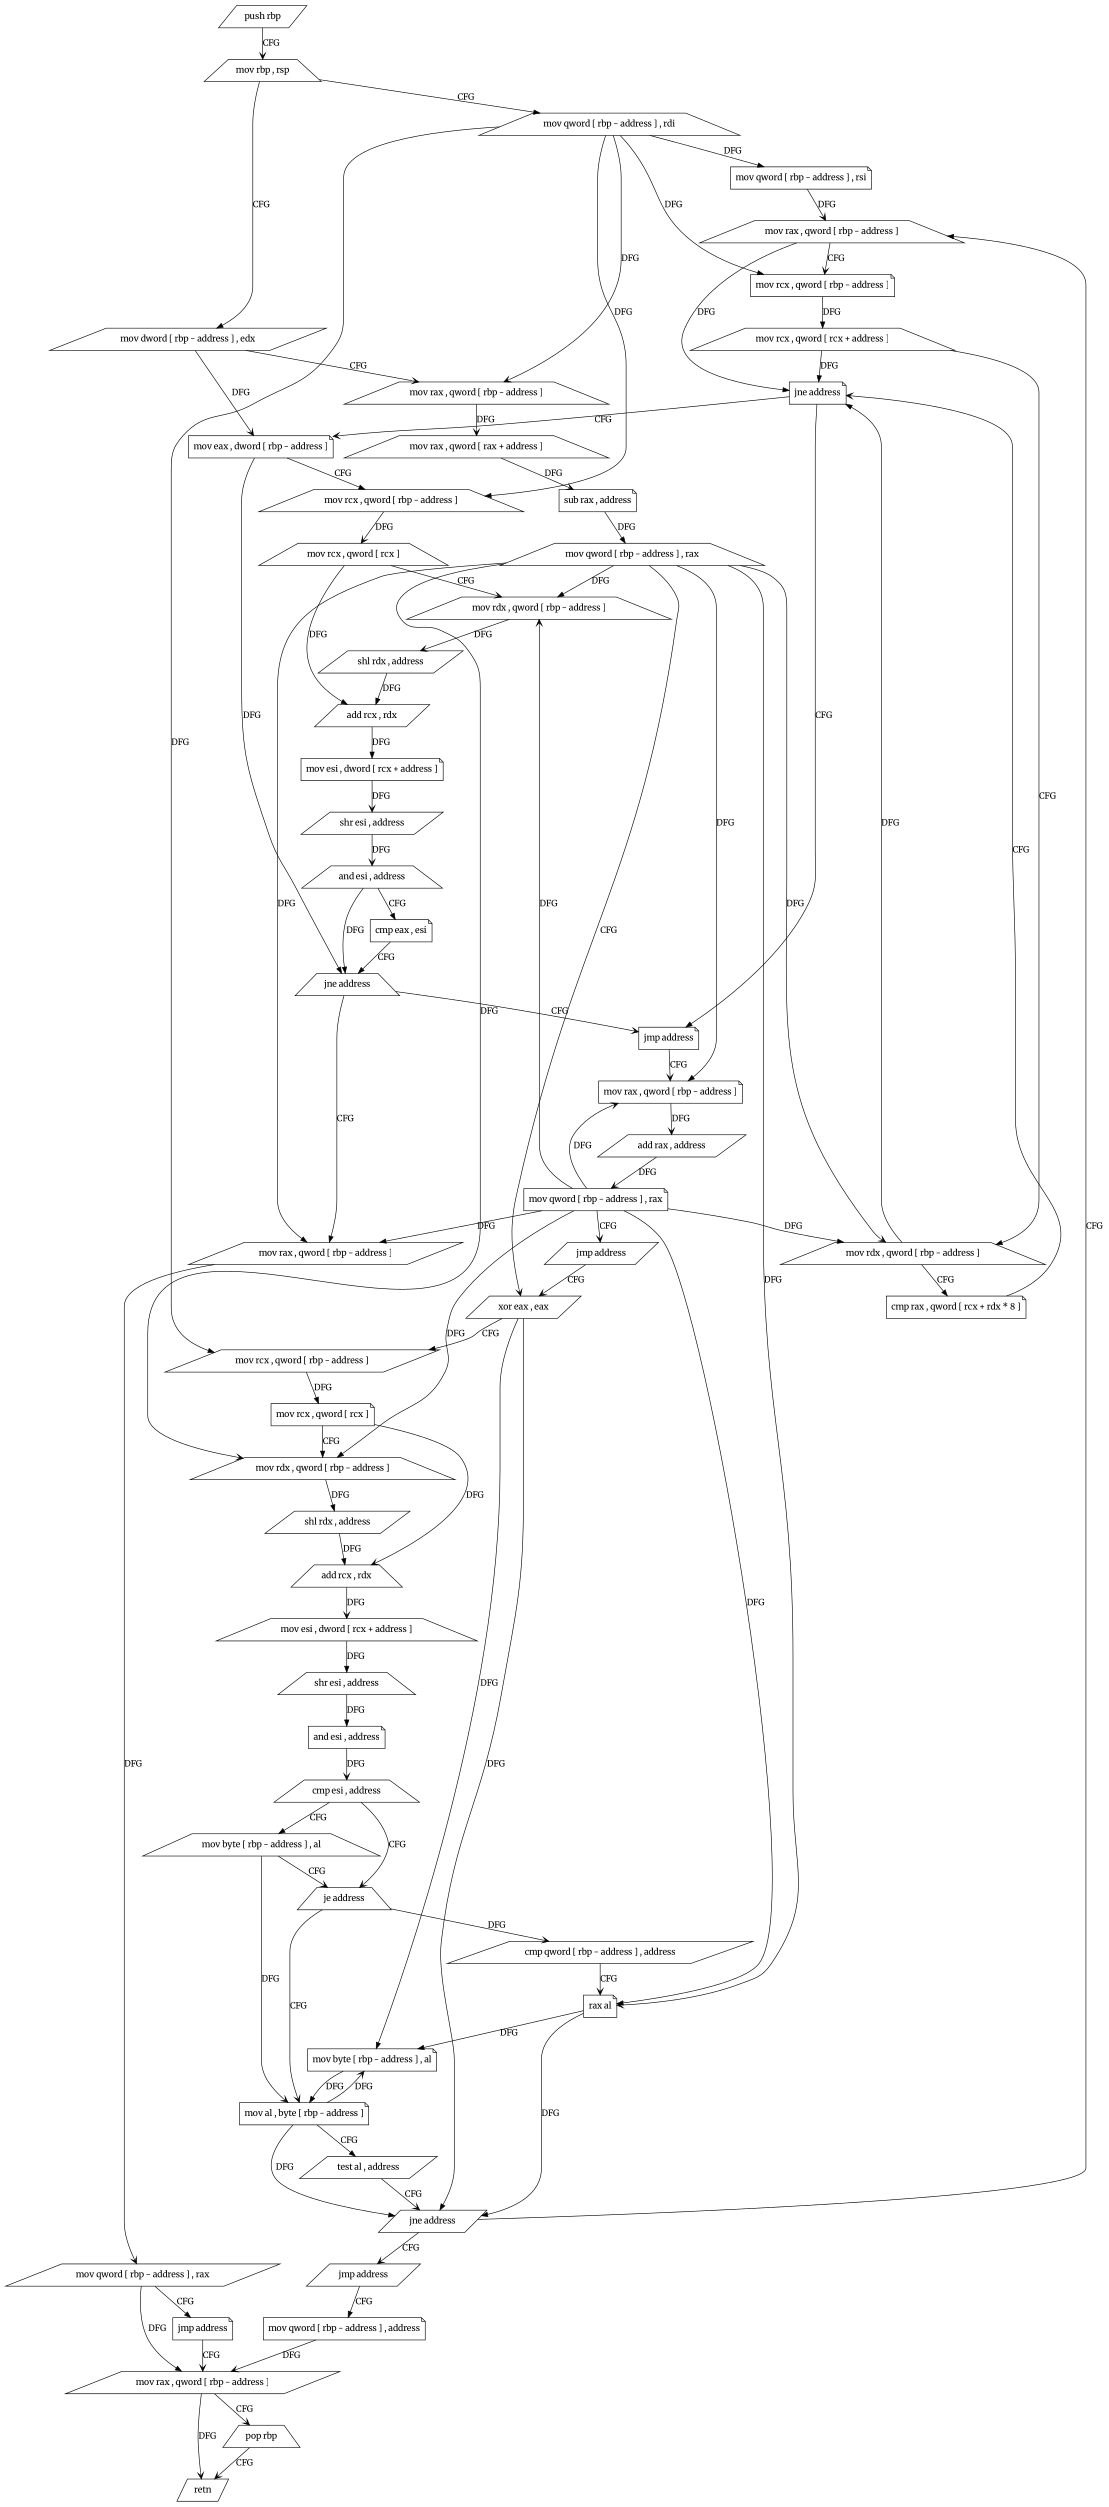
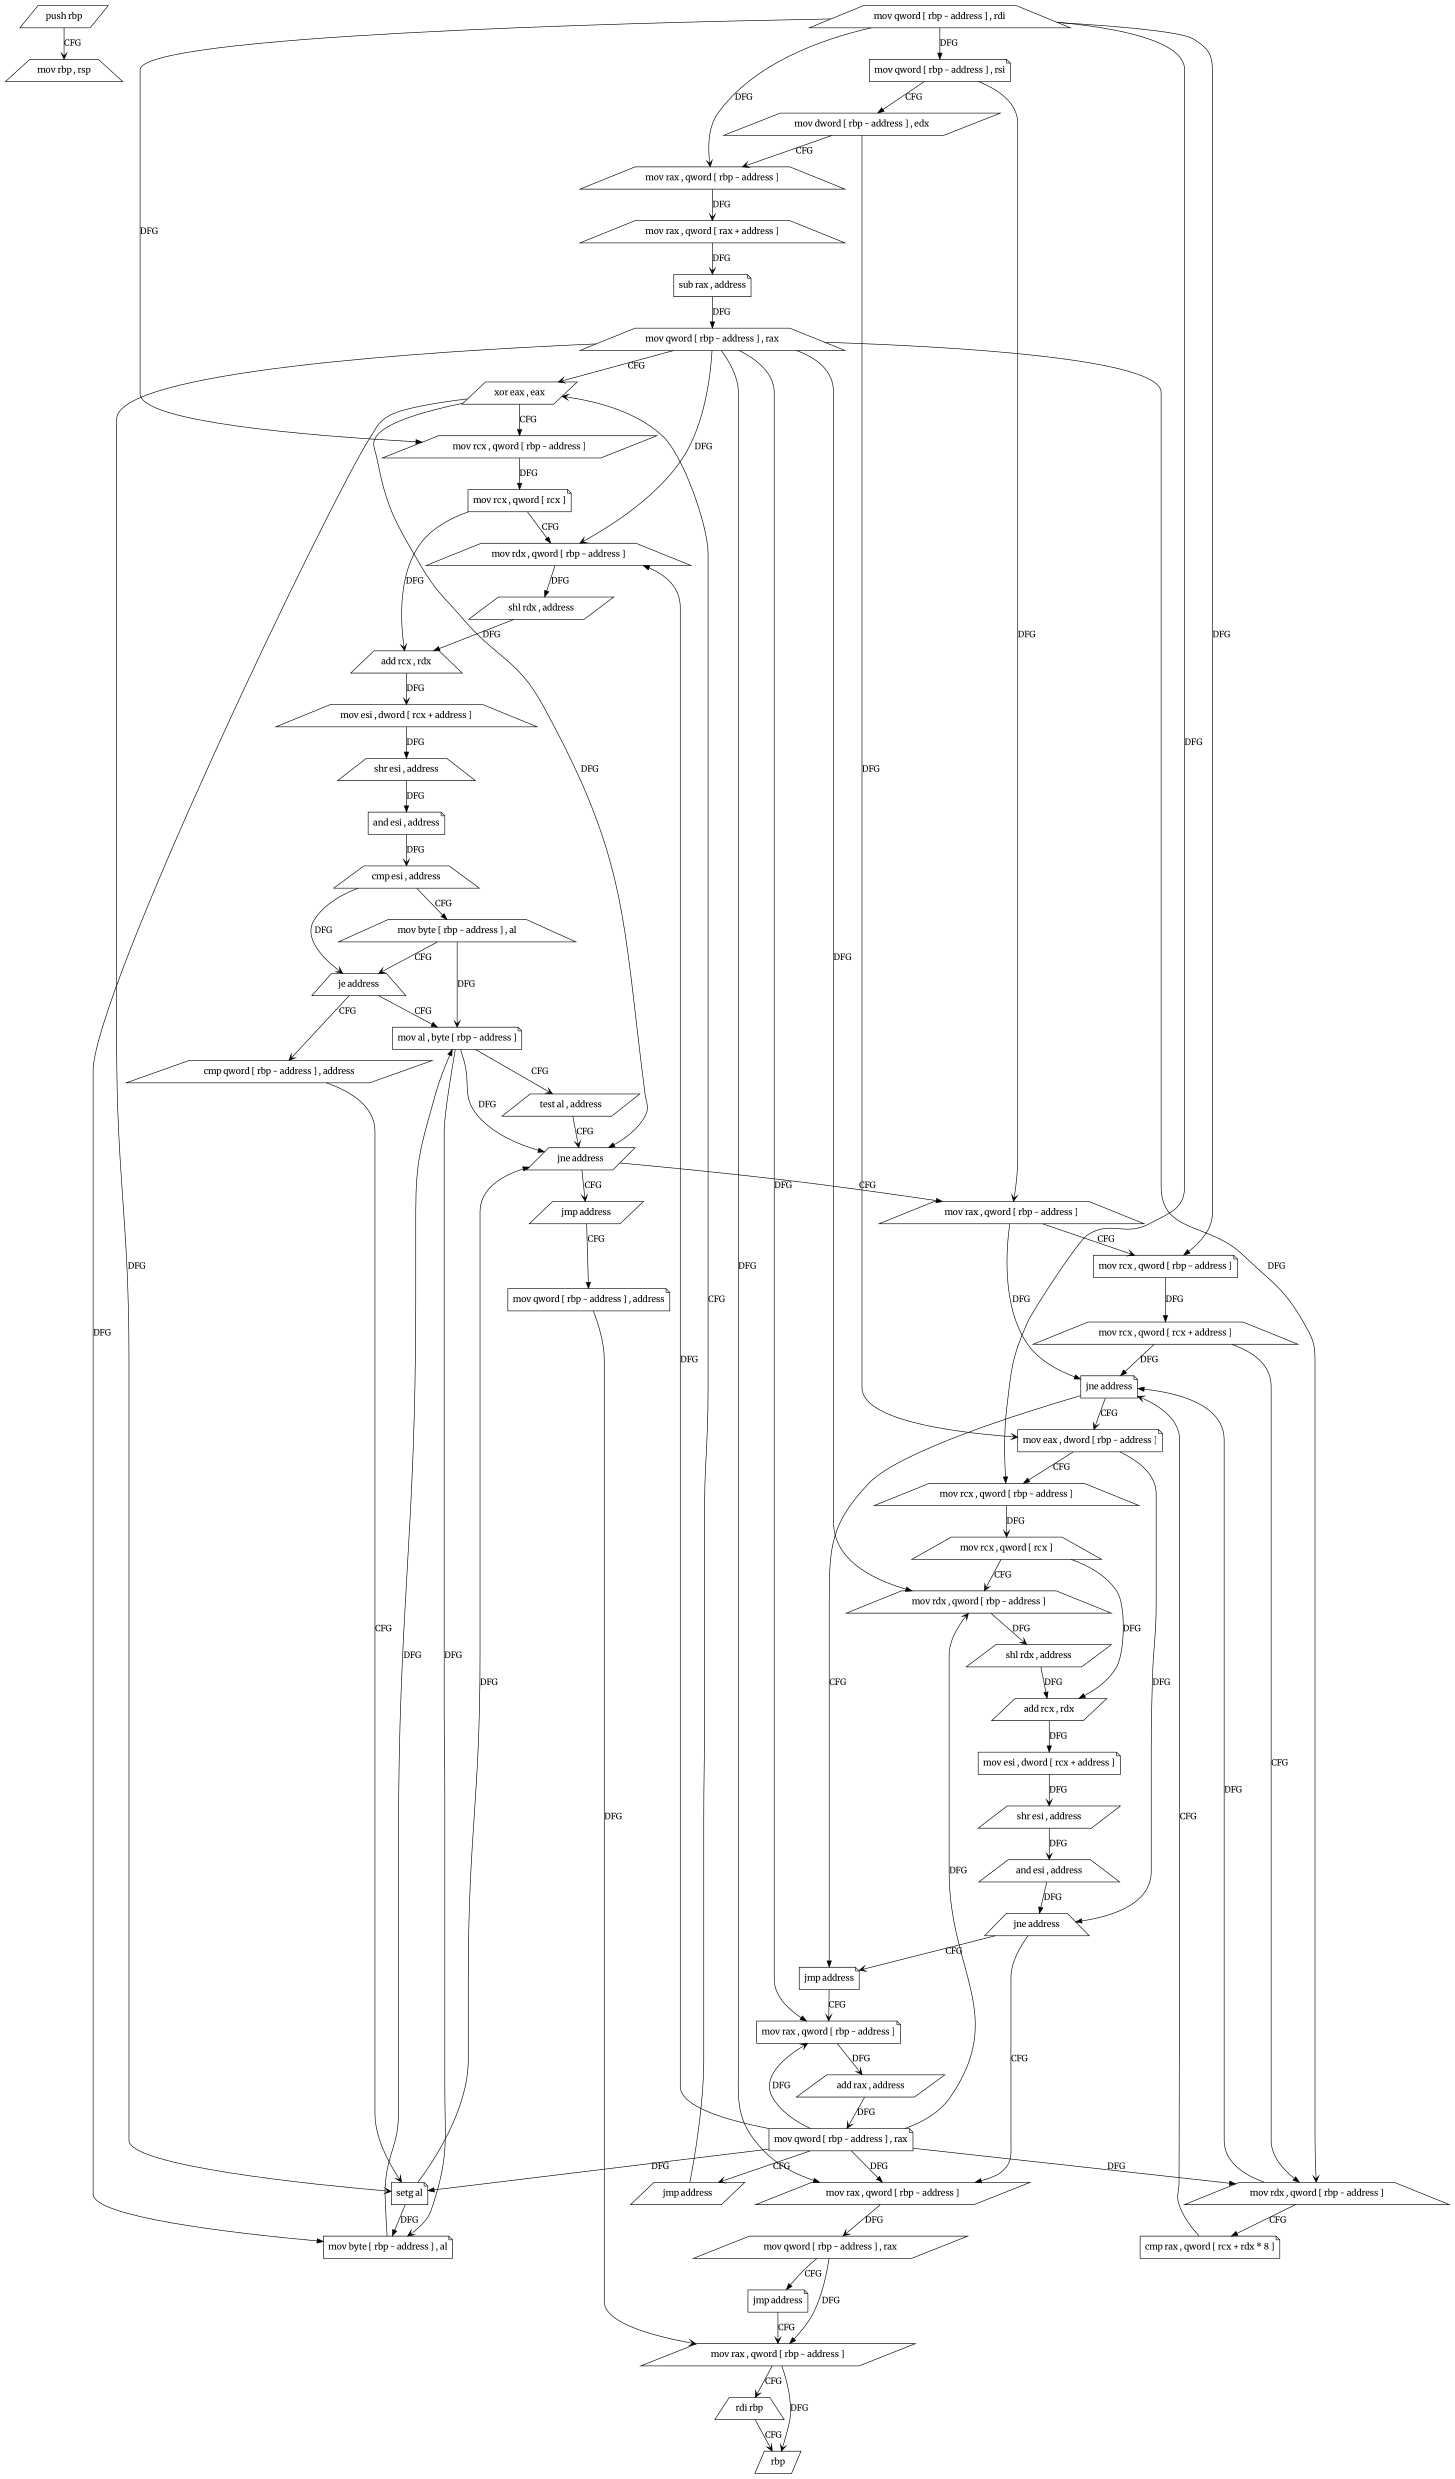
edge "mov rbp , rsp" -> "mov qword [ rbp - address ] , rdi": removed, label "CFG"
edge "mov rbp , rsp" -> "mov dword [ rbp - address ] , edx": now "mov qword [ rbp - address ] , rsi" -> "mov dword [ rbp - address ] , edx"
node "cmp eax , esi": removed
edge "cmp esi , address" -> "je address": label "CFG" -> "DFG"
edge "je address" -> "cmp qword [ rbp - address ] , address": label "DFG" -> "CFG"
edge "je address" -> "mov al , byte [ rbp - address ]": arrowhead vee -> normal
node "rax al": label "rax al" -> "setg al"
edge "mov al , byte [ rbp - address ]" -> "test al , address": arrowhead normal -> vee
node "pop rbp": label "pop rbp" -> "rdi rbp"
node "retn": label "retn" -> "rbp"
